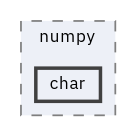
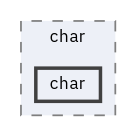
cluster "numpy": label "numpy" -> "char"
